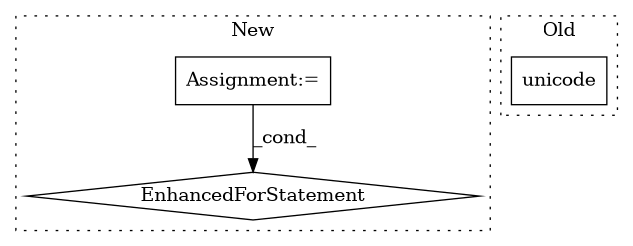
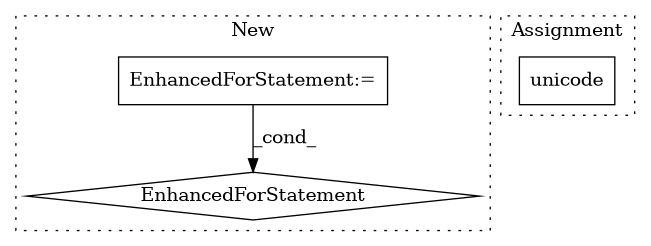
cluster "Old": label "Old" -> "Assignment"
node "Assignment:=": label "Assignment:=" -> "EnhancedForStatement:="
